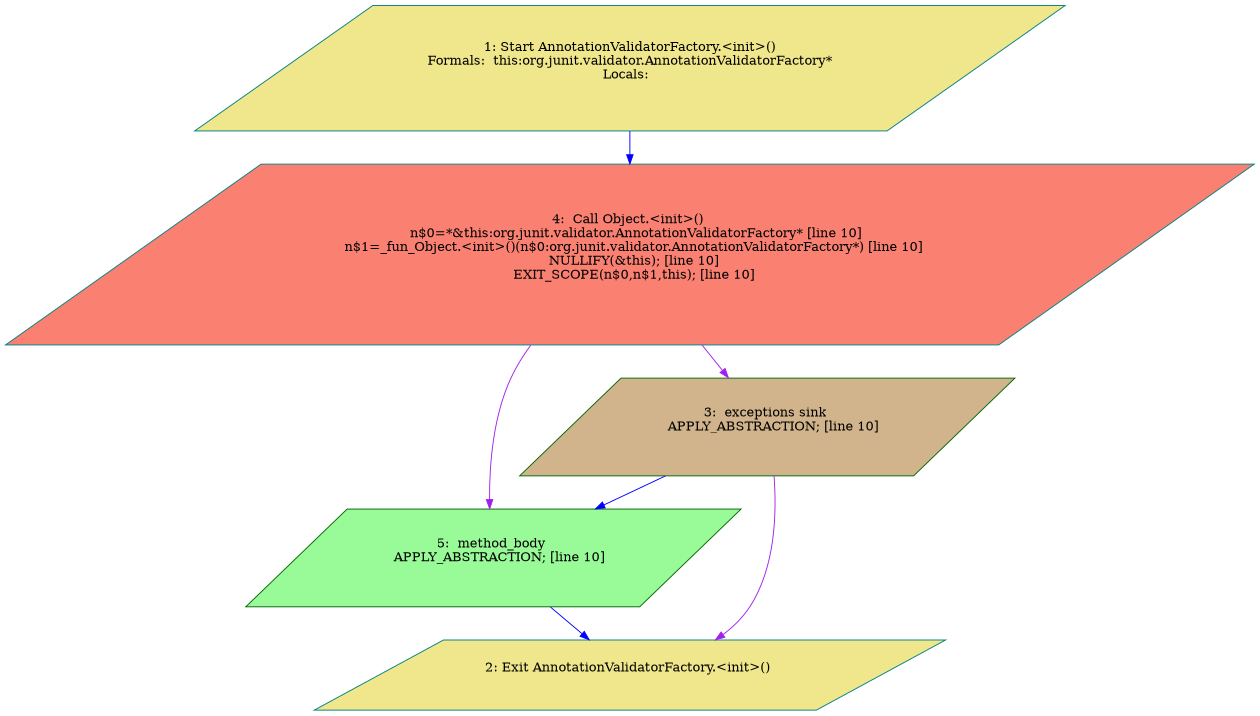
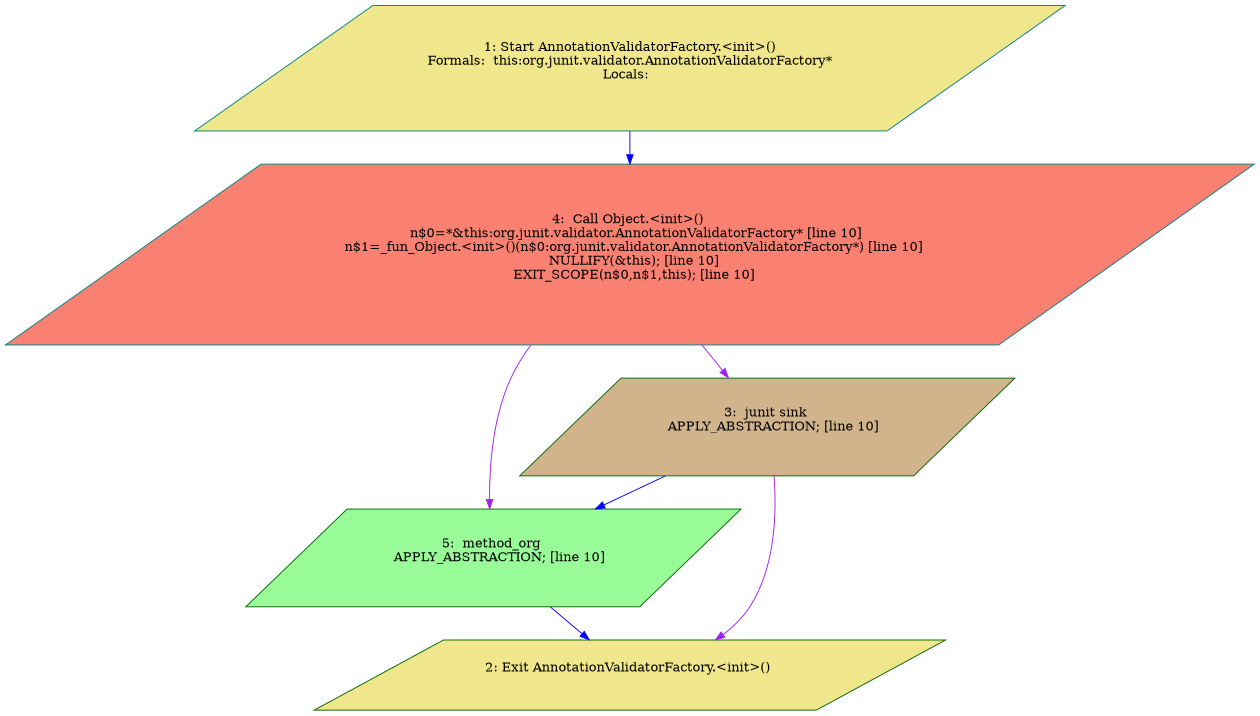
node "3:  exceptions sink APPLY_ABSTRACTION; [line 10]": label "3:  exceptions sink APPLY_ABSTRACTION; [line 10]" -> "3:  junit sink APPLY_ABSTRACTION; [line 10]"
node "5:  method_body APPLY_ABSTRACTION; [line 10]": label "5:  method_body APPLY_ABSTRACTION; [line 10]" -> "5:  method_org APPLY_ABSTRACTION; [line 10]"
node "2: Exit AnnotationValidatorFactory.<init>()": color teal -> darkgreen
